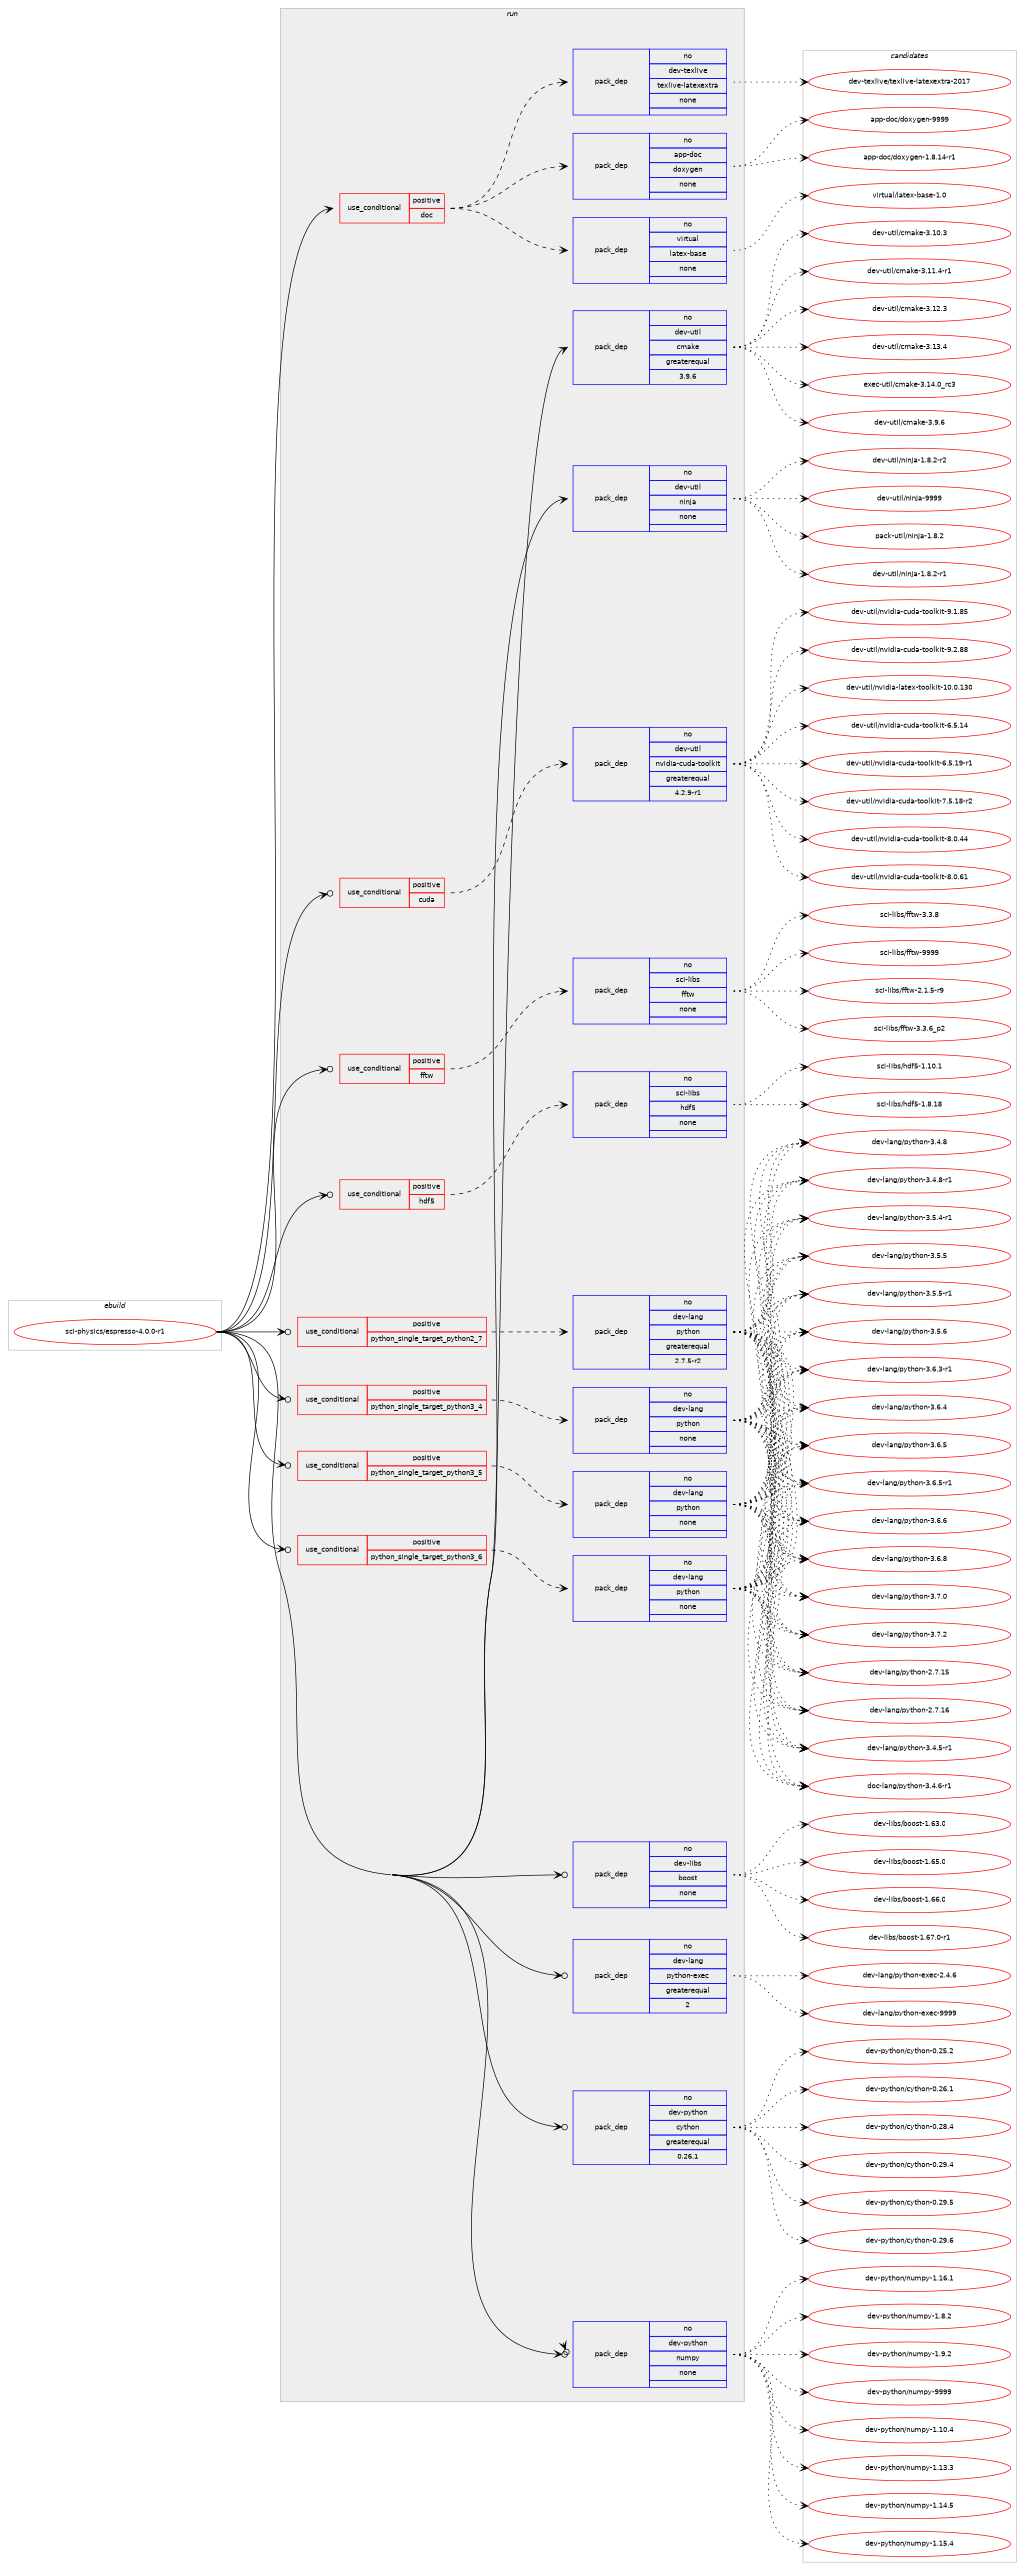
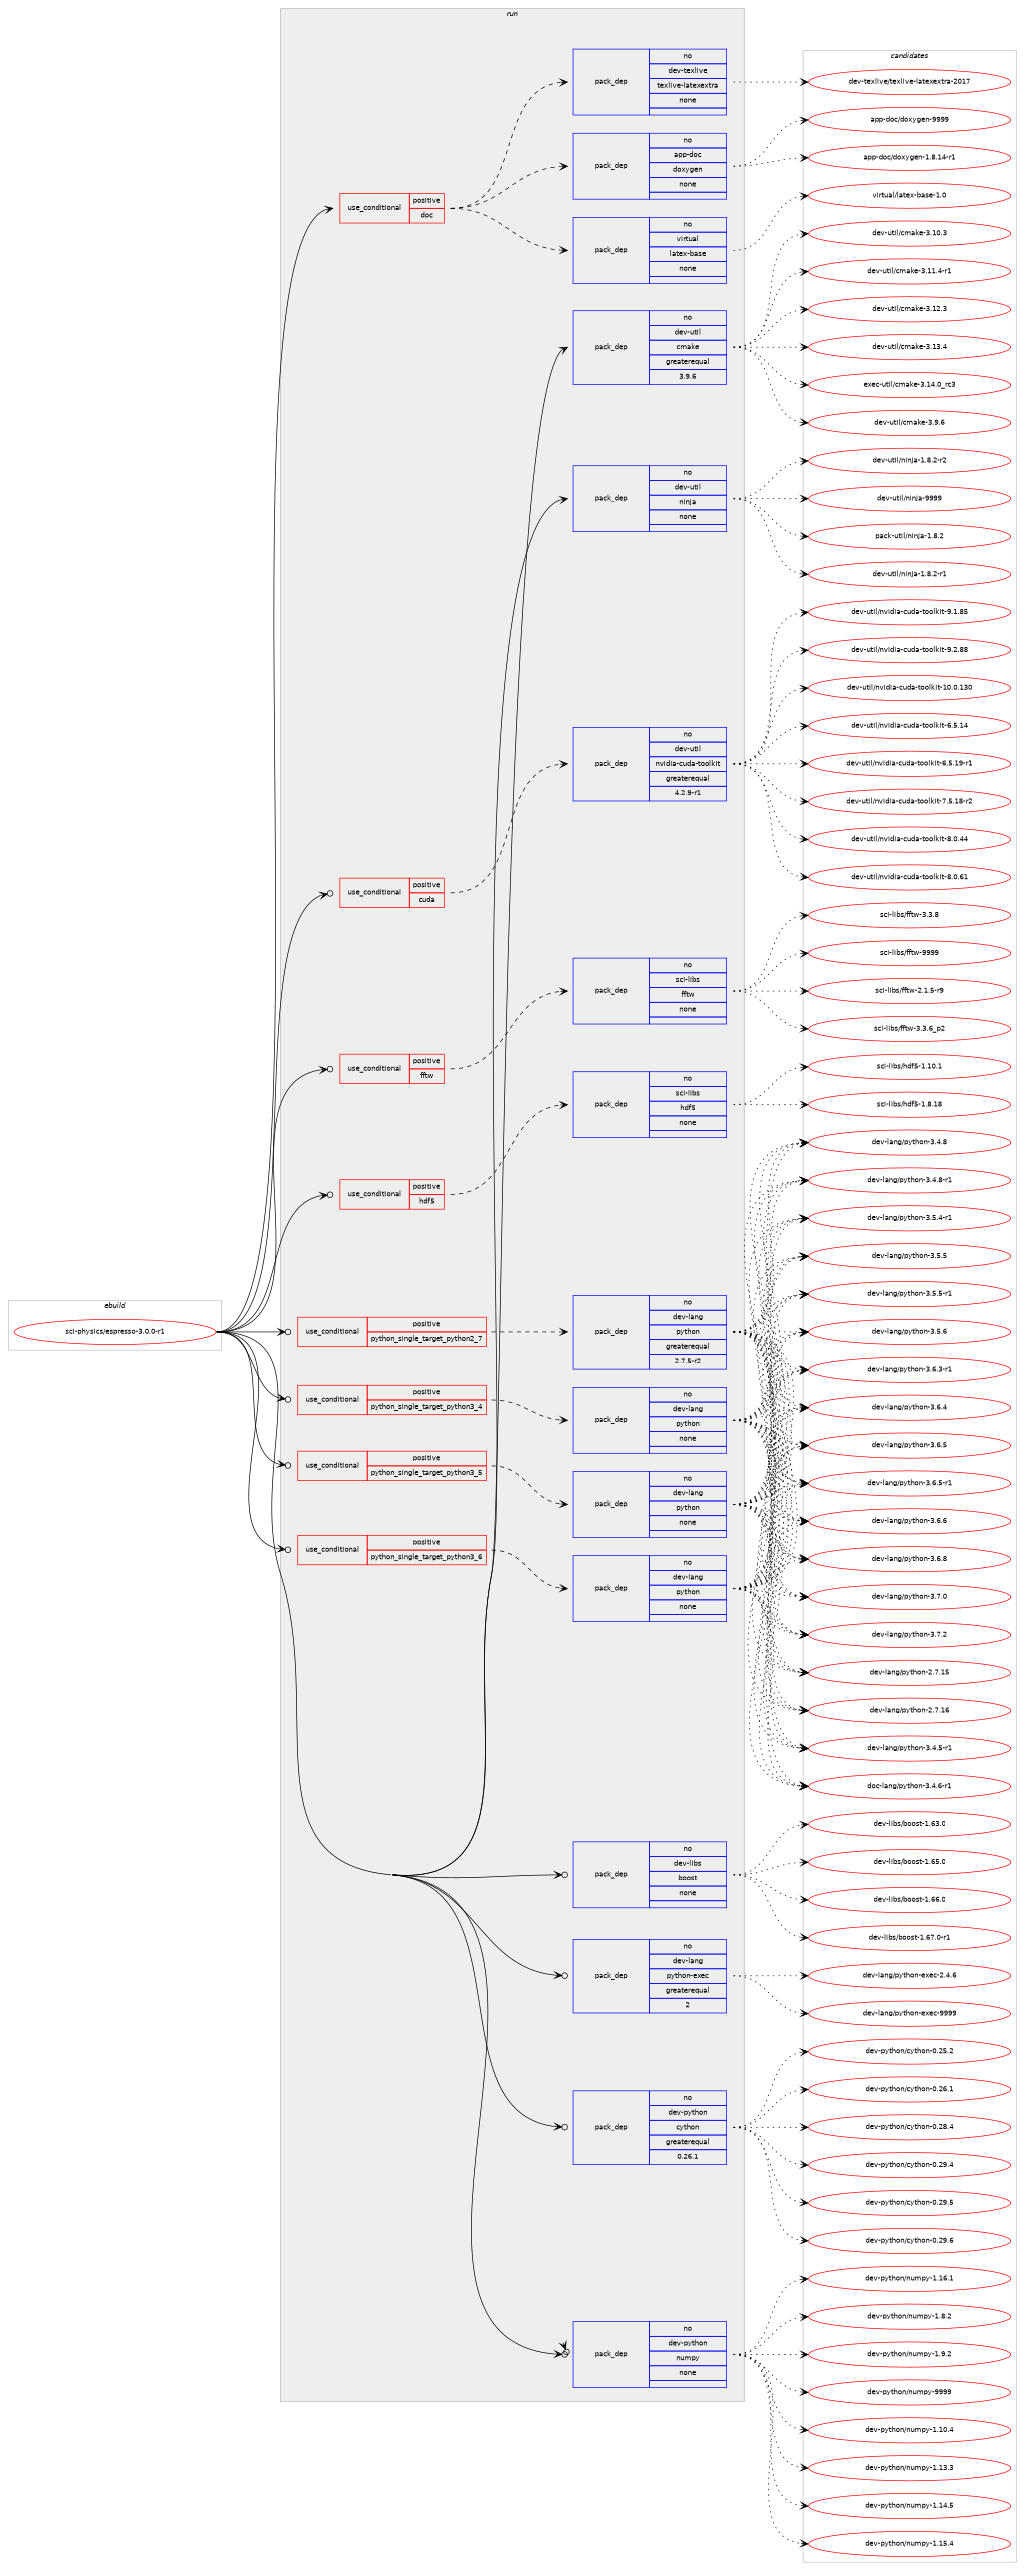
node "dev-util/nvidia-latex-toolkit-10.0.130": label "dev-util/nvidia-latex-toolkit-10.0.130" -> "dev-util/nvidia-cuda-toolkit-10.0.130"
node "sci-physics/espresso-4.0.0-r1": label "sci-physics/espresso-4.0.0-r1" -> "sci-physics/espresso-3.0.0-r1"
